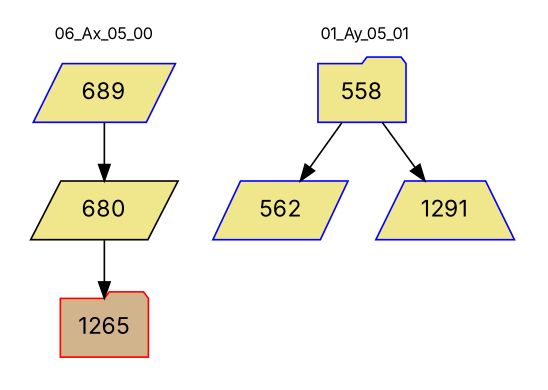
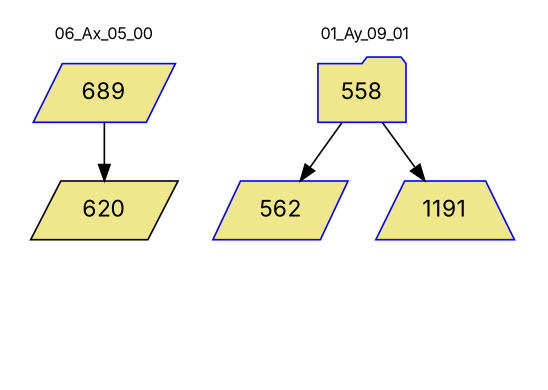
cluster "01_Ay_05_01": label "01_Ay_05_01" -> "01_Ay_09_01"
node "680": label "680" -> "620"
node "1291": label "1291" -> "1191"
node "1265": removed
